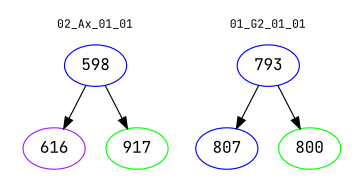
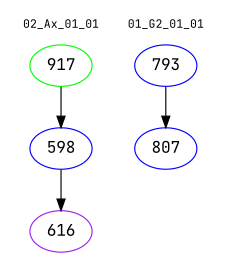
edge "598" -> "917": reversed
node "800": removed
